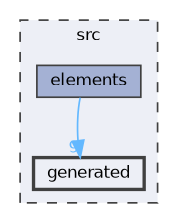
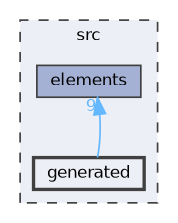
edge "elements" -> "generated": reversed
